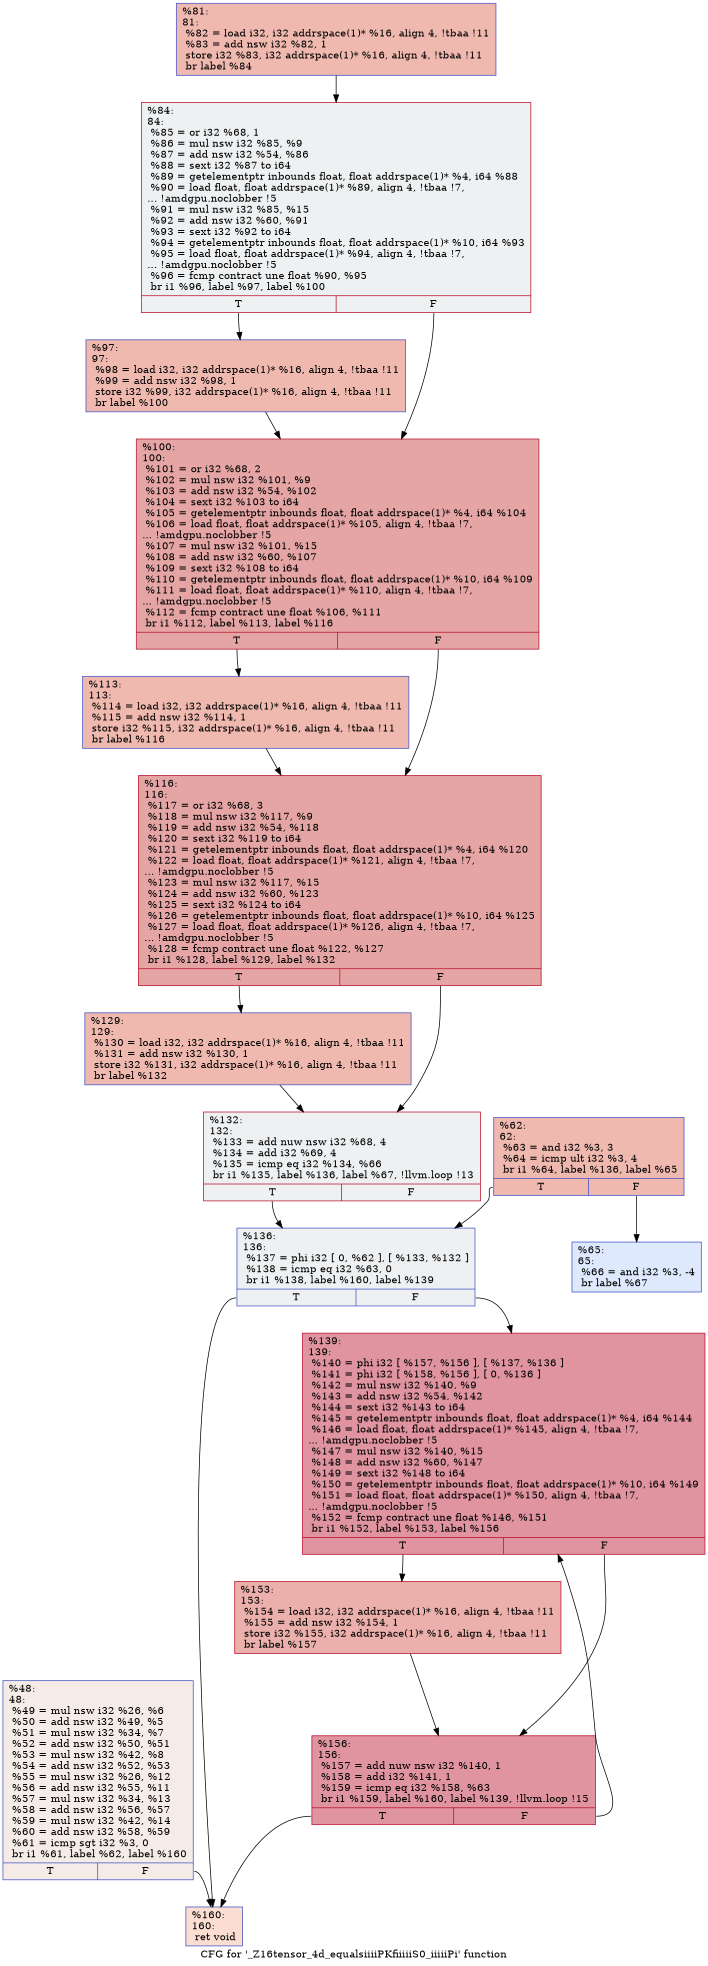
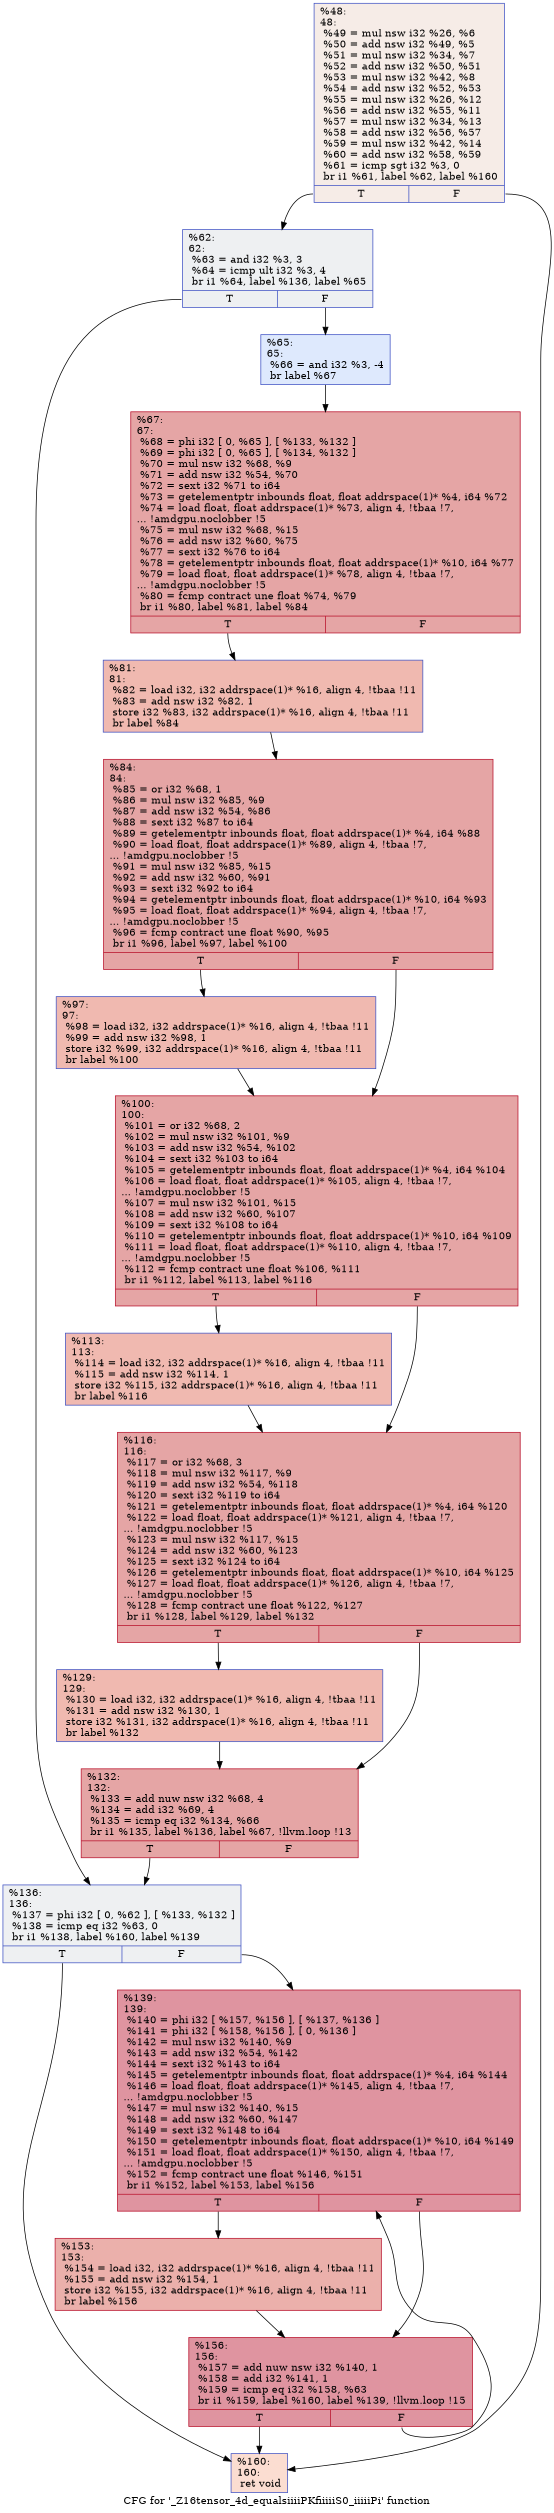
edge "%48:" -> "%62:": added
node "%84:": fillcolor #d9dce170 -> #c5333470
node "%67:": added
node "%132:": fillcolor #d9dce170 -> #c5333470
node "%62:": fillcolor #de614d70 -> #d9dce170
node "%153:": text "br label %157" -> "br label %156"
